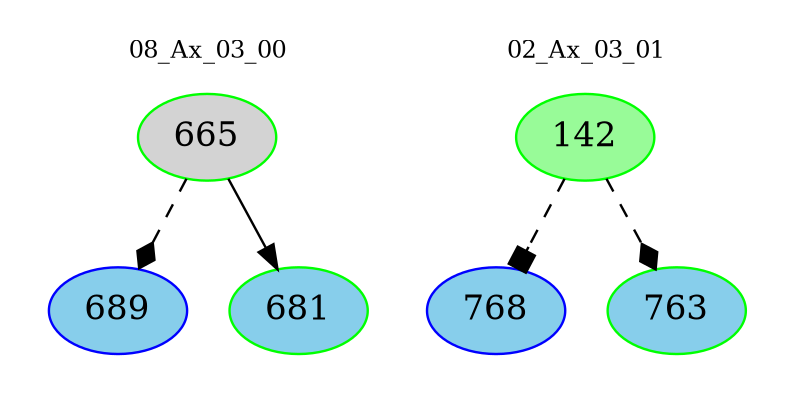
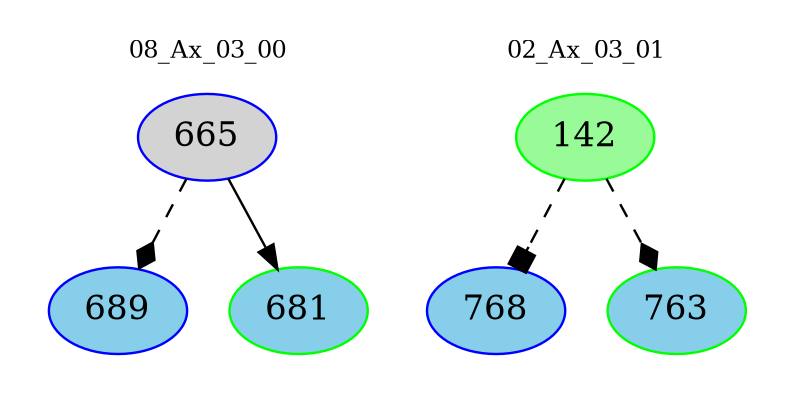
node "665": color green -> blue
